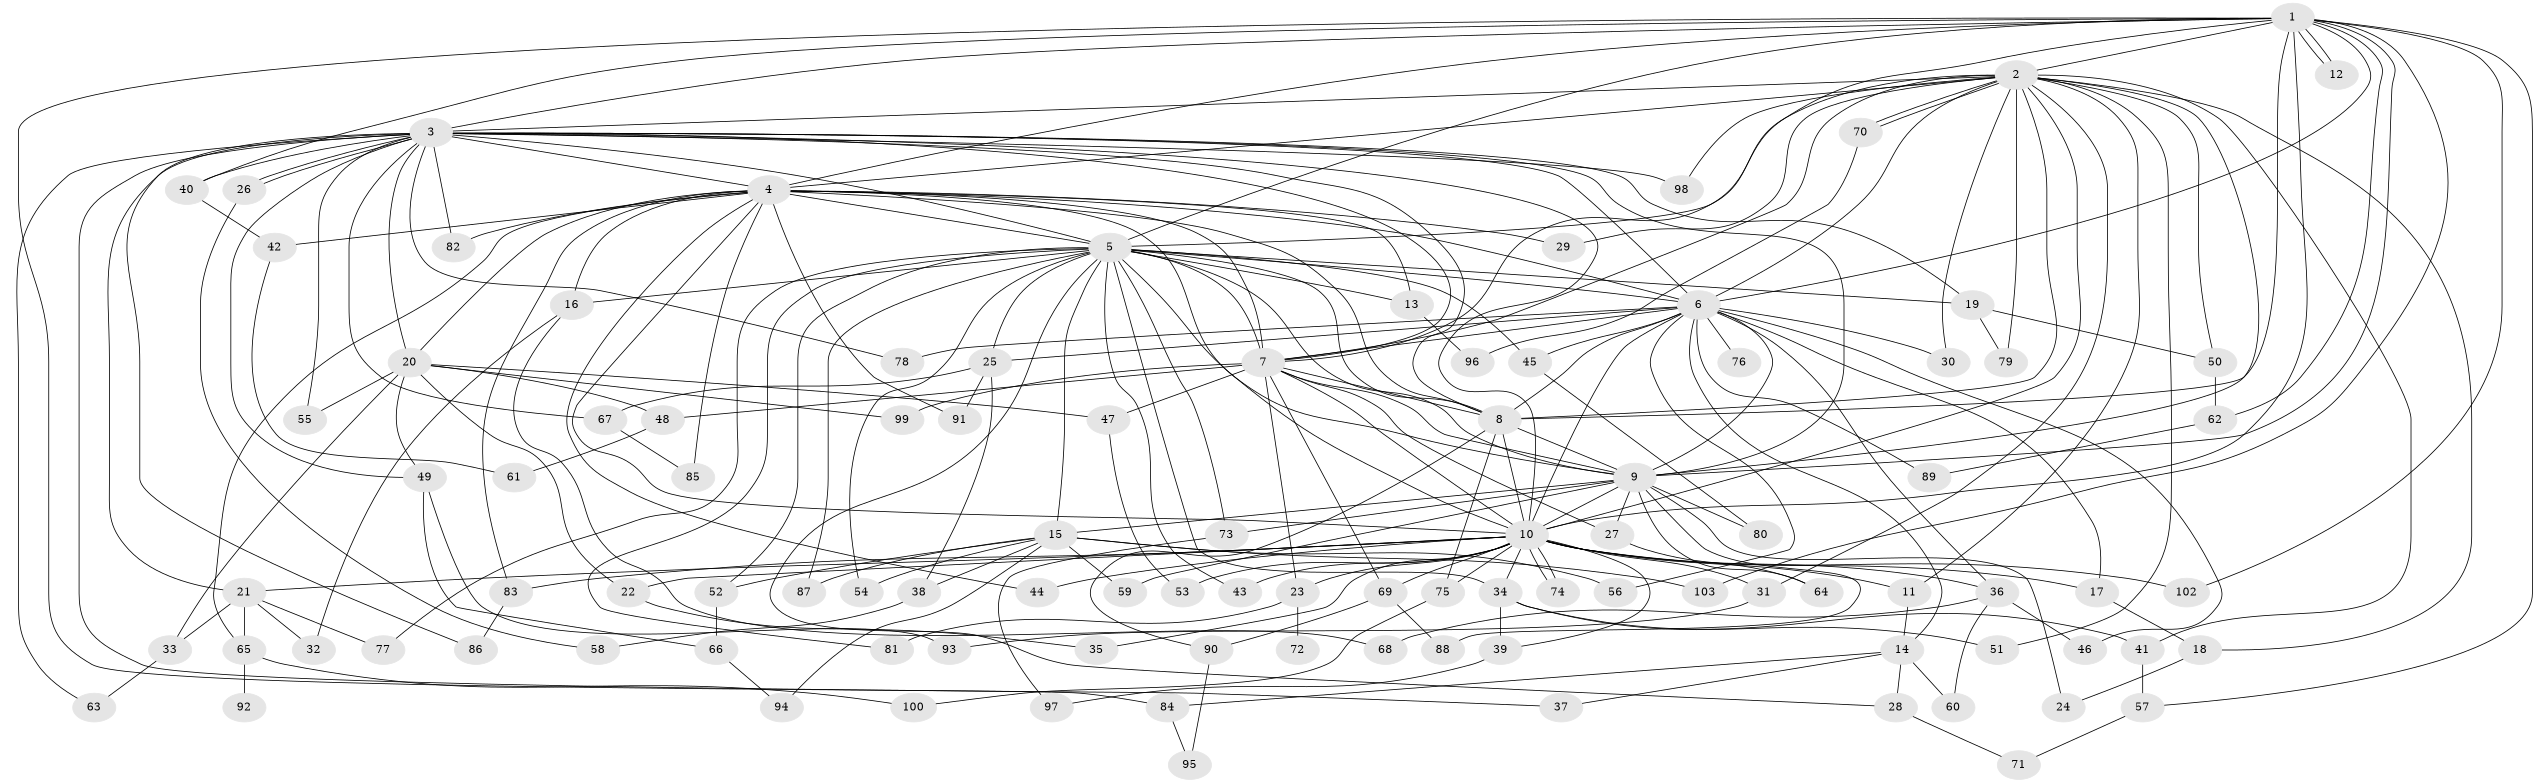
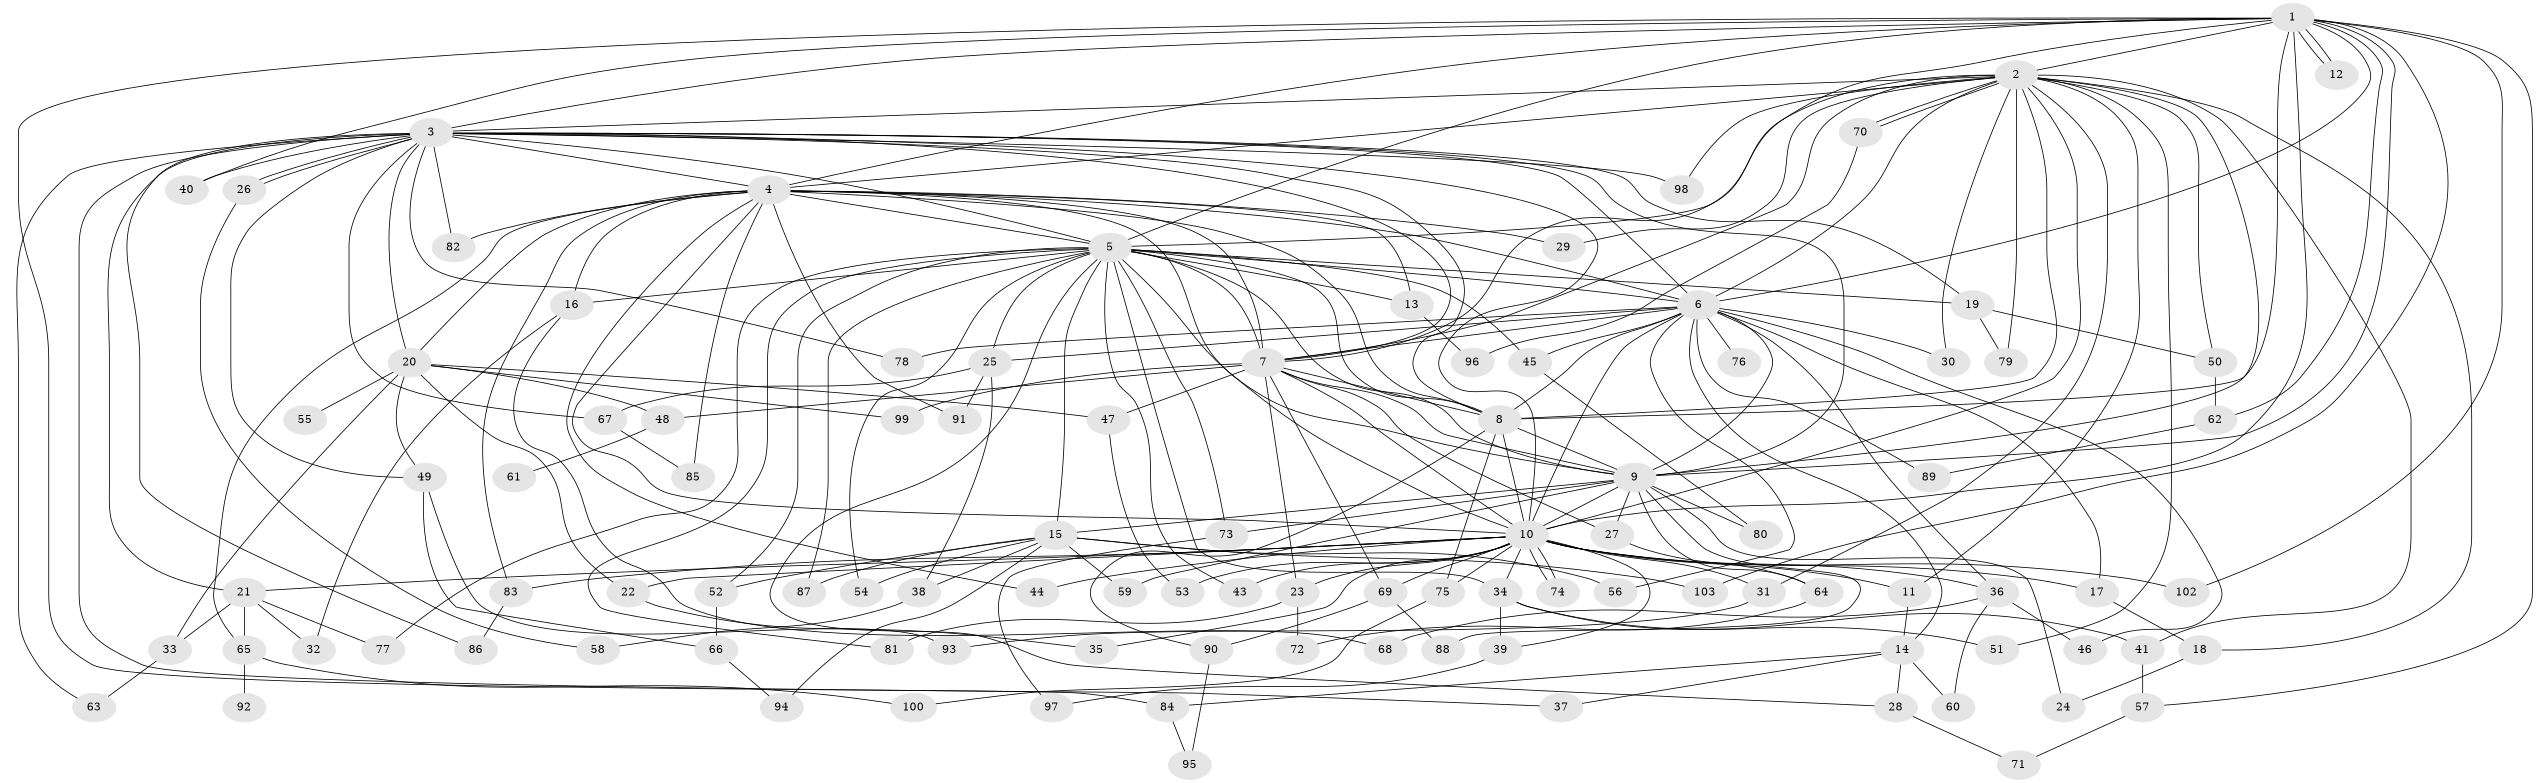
edge "3" -- "55": removed
node "42": removed
edge "64" -- "72": added
